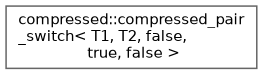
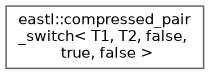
node "compressed::compressed_pair _switch< T1, T2, false, true, false >": label "compressed::compressed_pair _switch< T1, T2, false, true, false >" -> "eastl::compressed_pair _switch< T1, T2, false, true, false >"
